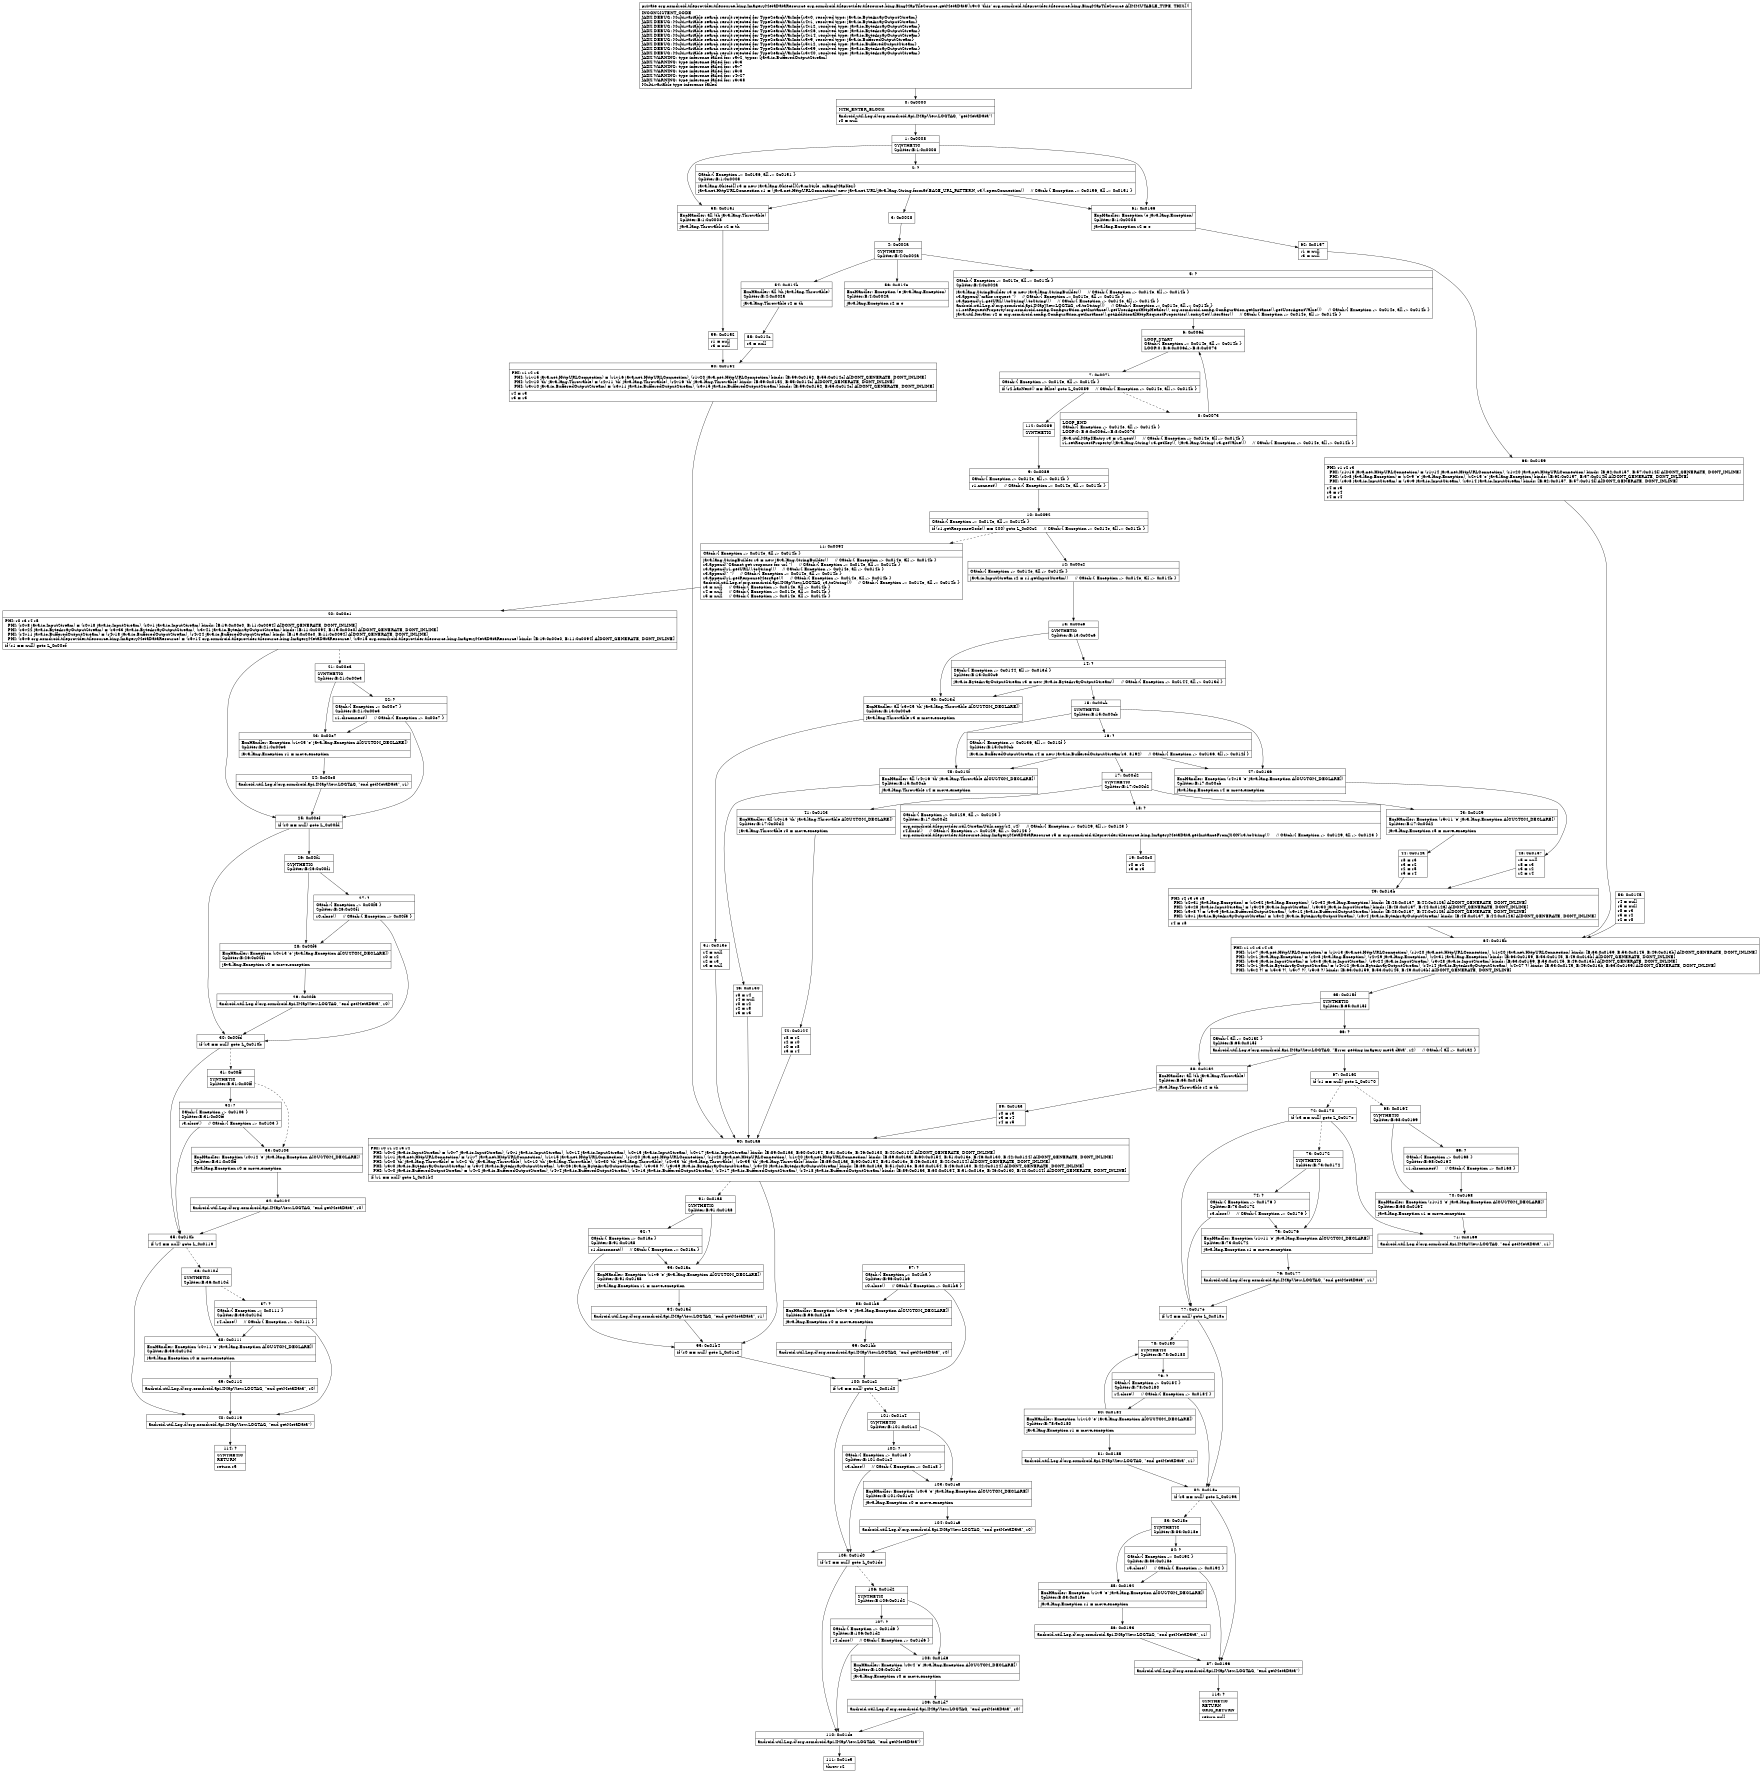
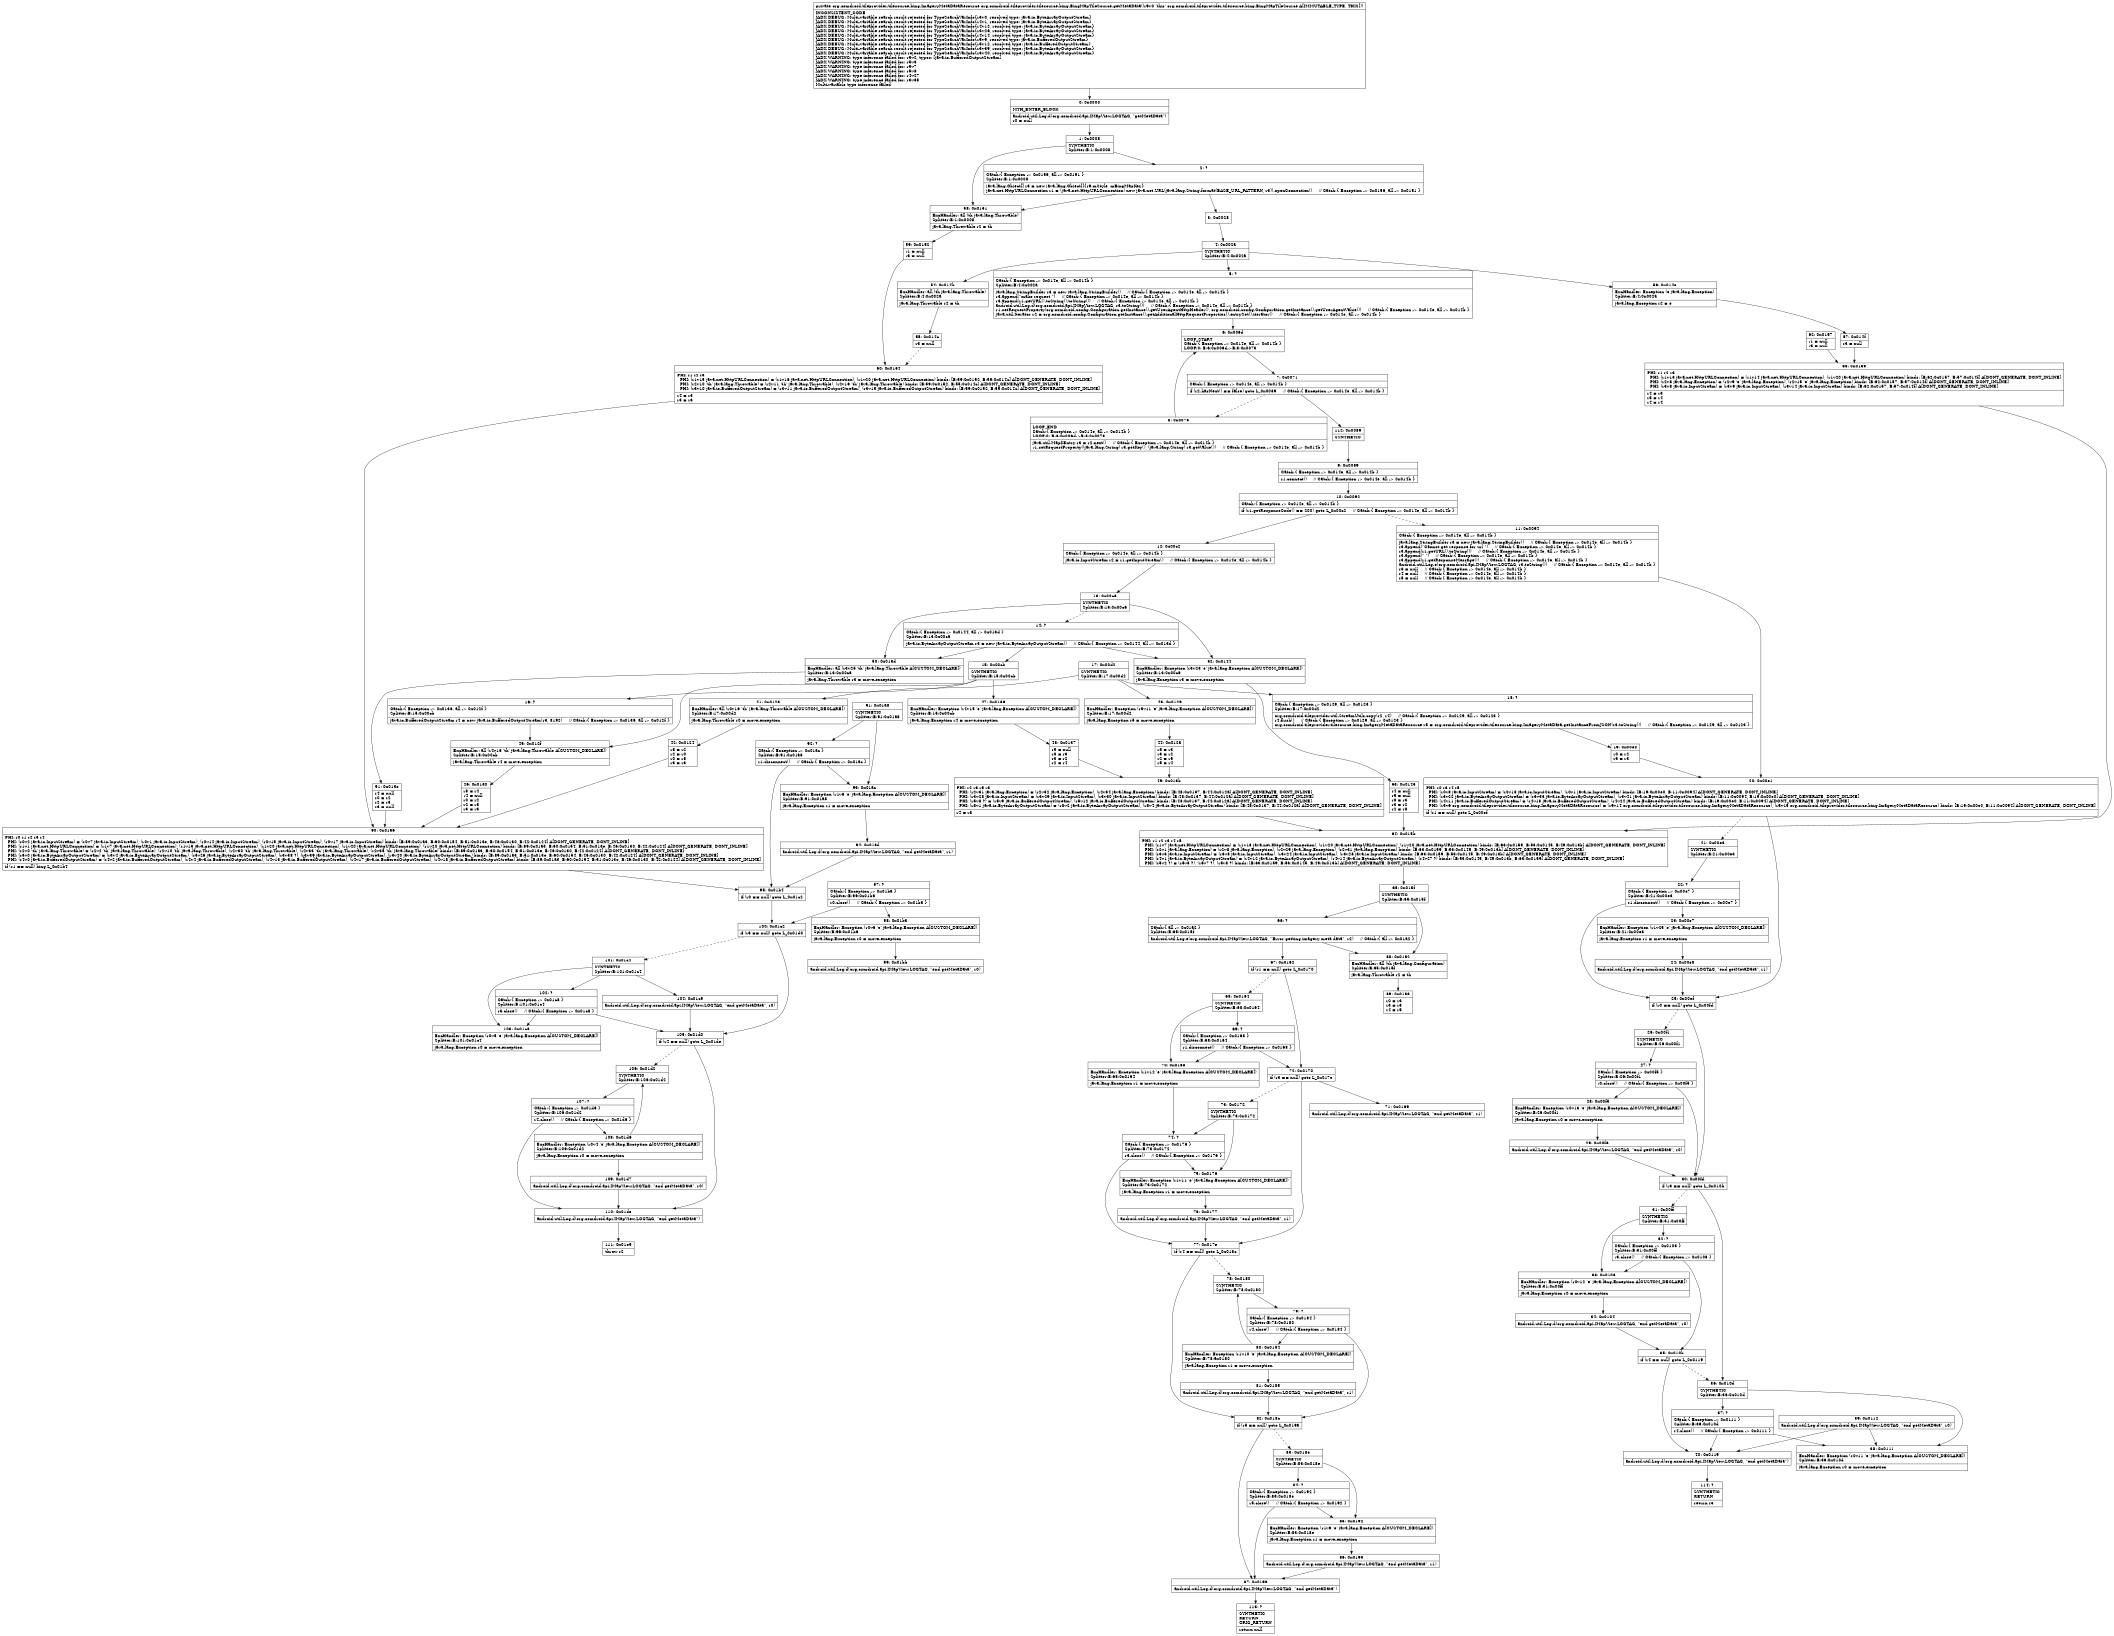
node "61: 0x0156": removed
node "57: 0x014f": added
edge "55: 0x014c" -> "60: 0x0154": style solid -> dashed
edge "13: 0x00c6" -> "14: ?": style solid -> dashed
node "52: 0x0144": added
edge "21: 0x00e3" -> "23: 0x00e7": removed
edge "16: ?" -> "47: 0x0136": removed
edge "16: ?" -> "17: 0x00d2": removed
edge "19: 0x00e0" -> "20: 0x00e1": added
node "47: 0x0136": text "Splitter:B:17:0x00cb" -> "Splitter:B:15:0x00cb"
edge "25: 0x00ef" -> "26: 0x00f1": style solid -> dashed
edge "26: 0x00f1" -> "28: 0x00f5": removed
node "42: 0x0124": text "r3 = r4" -> "r3 = r3"
edge "69: ?" -> "72: 0x0170": added
node "88: 0x01a2": text "ExcHandler: all (th java.lang.Throwable)" -> "ExcHandler: all (th java.lang.Configuration)"
edge "67: 0x0162" -> "72: 0x0170": style dashed -> solid
edge "31: 0x00ff" -> "33: 0x0103": style dashed -> solid
node "89: 0x01a3": text "r3 = r4" -> "r3 = r3"
node "68: 0x0164": text "Splitter:B:68:0x0169" -> "Splitter:B:68:0x0164"
edge "89: 0x01a3" -> "90: 0x01a6": removed
edge "30: 0x00fd" -> "35: 0x010b": now "30: 0x00fd" -> "36: 0x010d"
node "90: 0x01a6": text "if (r1 == null) goto L_0x01b4" -> "if (r1 == null) bing L_0x01b4"
edge "90: 0x01a6" -> "91: 0x01a8": removed
edge "70: 0x0168" -> "71: 0x0169": now "70: 0x0168" -> "74: ?"
edge "36: 0x010d" -> "37: ?": style dashed -> solid
edge "99: 0x01bb" -> "100: 0x01c2": removed
edge "38: 0x0111" -> "39: 0x0112": reversed
edge "103: 0x01c8" -> "104: 0x01c9": now "101: 0x01c4" -> "104: 0x01c9"
edge "106: 0x01d2" -> "108: 0x01d6": reversed
